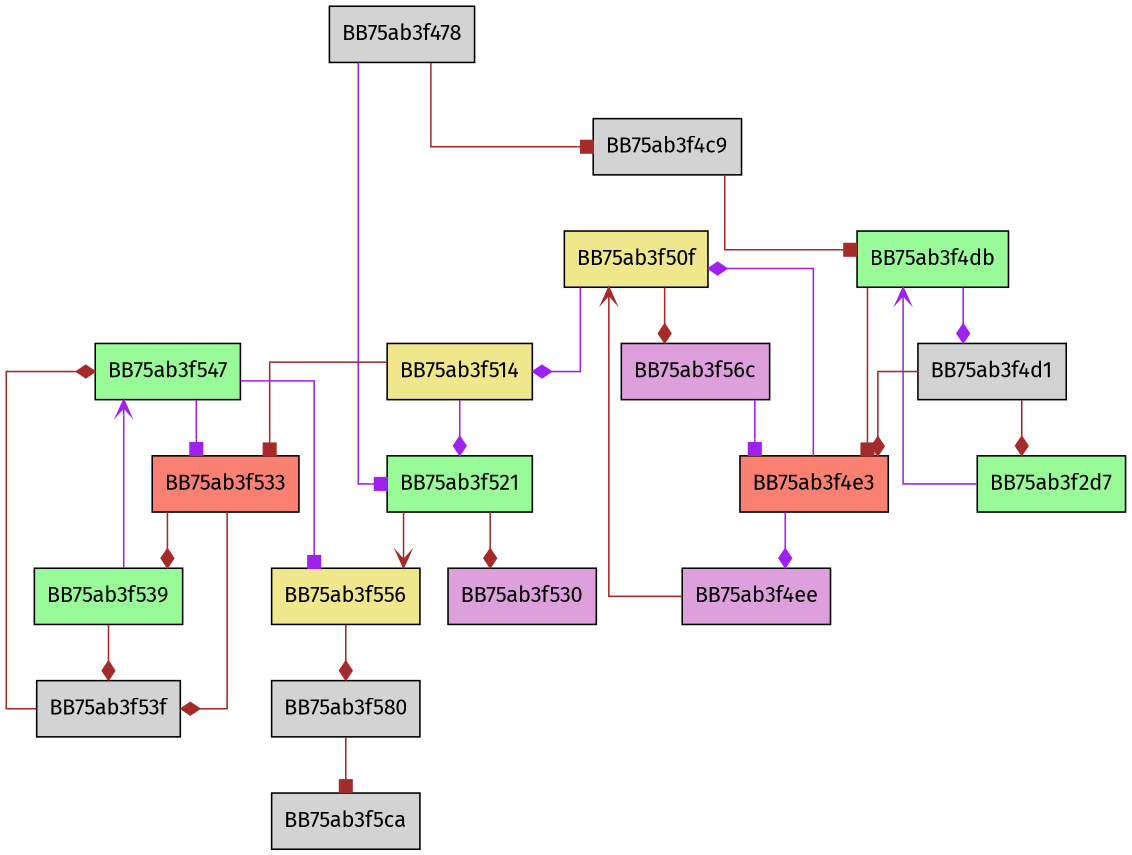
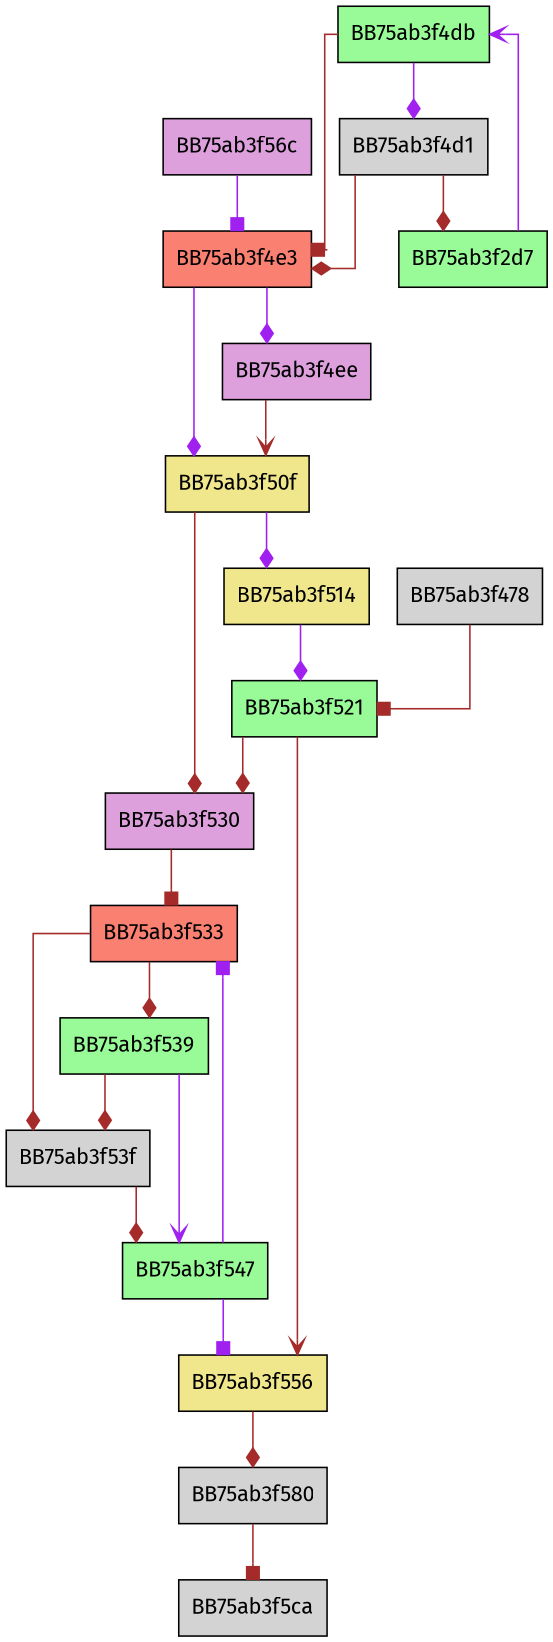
node "BB75ab3f4c9": removed
edge "BB75ab3f478" -> "BB75ab3f521": color purple -> brown
edge "BB75ab3f50f" -> "BB75ab3f56c": now "BB75ab3f50f" -> "BB75ab3f530"
edge "BB75ab3f514" -> "BB75ab3f533": now "BB75ab3f530" -> "BB75ab3f533"
